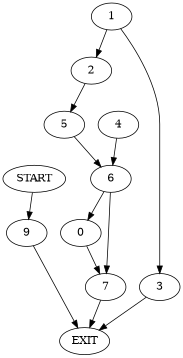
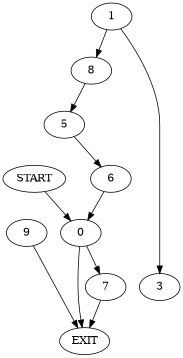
node "2": label "2" -> "8"
node "4": removed
edge "START" -> "9": now "START" -> "0"
edge "6" -> "7": removed
edge "3" -> "EXIT": now "0" -> "EXIT"
